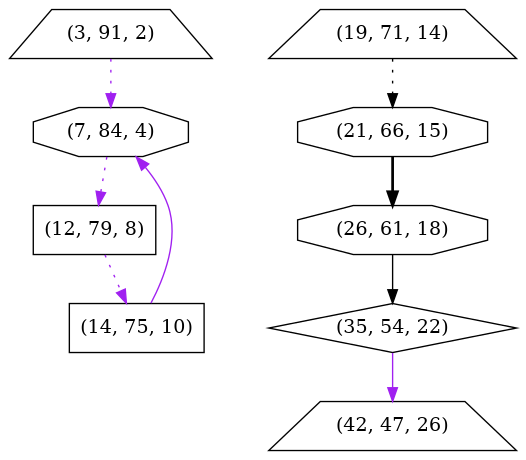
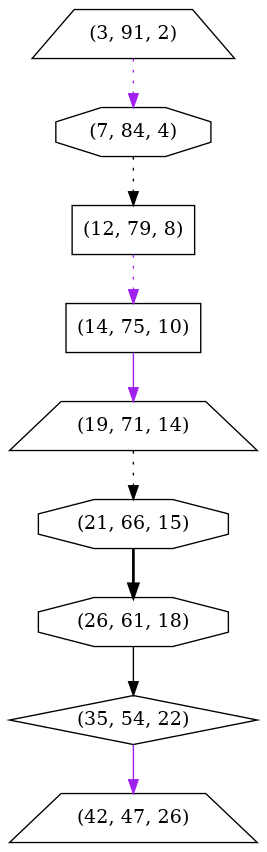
edge "(7, 84, 4)" -> "(12, 79, 8)": color purple -> black
edge "(14, 75, 10)" -> "(7, 84, 4)": now "(14, 75, 10)" -> "(19, 71, 14)"
